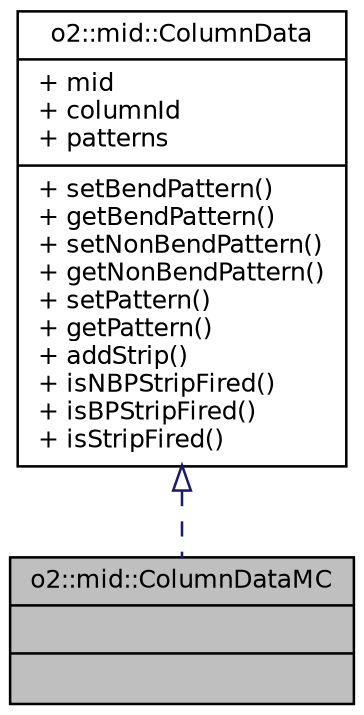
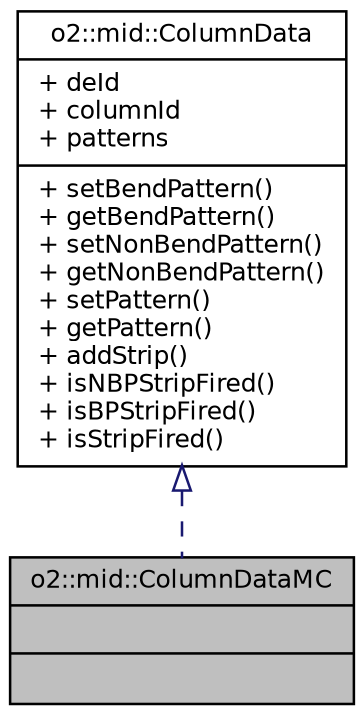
node "o2::mid::ColumnData": text "+ mid" -> "+ deId"
